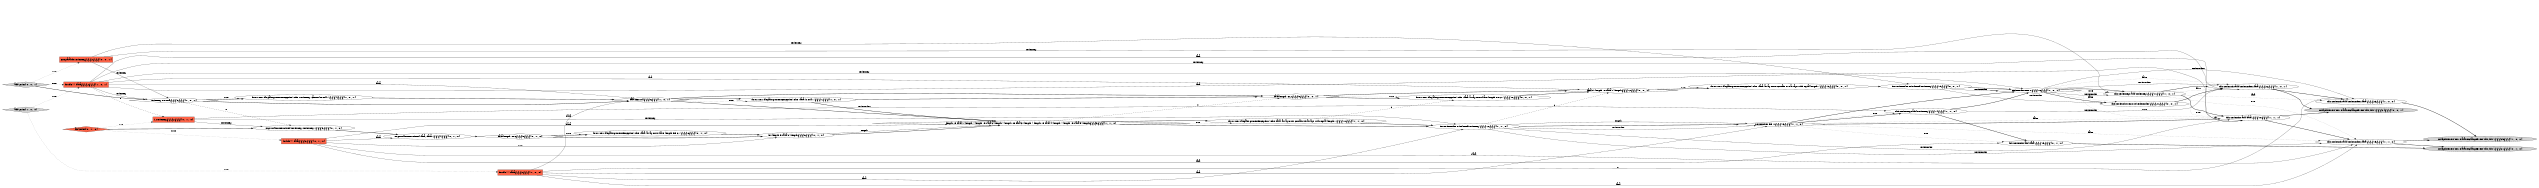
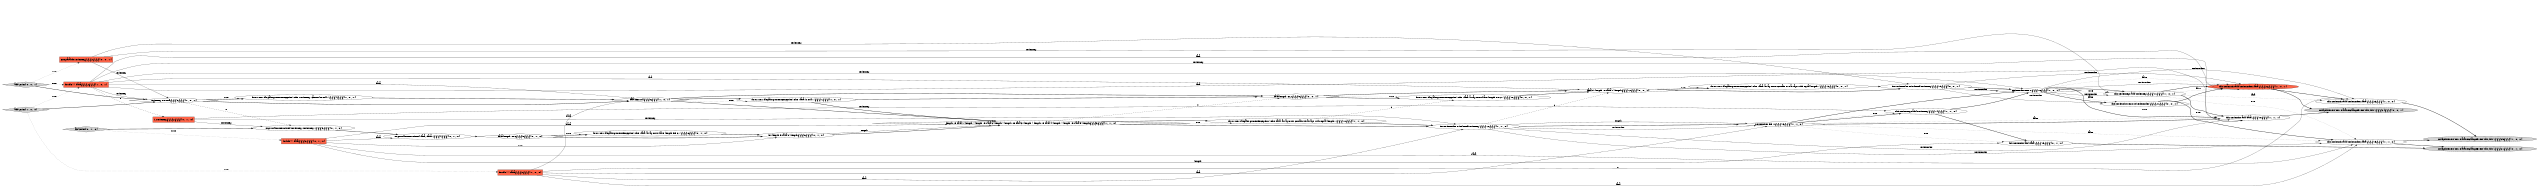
node "this.seriesList.add(seriesIndex,data)@@@22@@@['1', '0', '1']": fillcolor white -> tomato
edge "data(0(.length != data(1(.length@@@12@@@['0', '0', '1']" -> "int seriesIndex = indexOf(seriesKey)@@@15@@@['0', '0', '1']": added
edge "addSeries['1', '0', '0']" -> "seriesKey == null@@@3@@@['1', '0', '1']": added
edge "S seriesKey@@@2@@@['0', '1', '0']" -> "this.seriesKeys.add(seriesKey)@@@14@@@['1', '1', '0']": label "seriesIndex" -> "seriesKey"
edge "this.seriesKeys.add(seriesKey)@@@14@@@['1', '1', '0']" -> "this.seriesList.add(seriesIndex,data)@@@22@@@['1', '0', '1']": now "int seriesIndex = indexOf(seriesKey)@@@15@@@['0', '0', '1']" -> "this.seriesList.add(seriesIndex,data)@@@22@@@['1', '0', '1']"
edge "seriesIndex == -1@@@16@@@['1', '0', '1']" -> "this.seriesList.add(data)@@@18@@@['1', '1', '1']": style dotted -> bold
edge "addSeries['0', '1', '0']" -> "S seriesKey@@@2@@@['0', '1', '0']": removed, label "true"
node "addSeries['0', '1', '0']": fillcolor tomato -> lightgray
edge "this.seriesList.add(data)@@@18@@@['1', '1', '1']" -> "this.seriesList.add(seriesIndex,data)@@@19@@@['1', '1', '0']": now "this.seriesList.remove(seriesIndex)@@@21@@@['0', '0', '1']" -> "this.seriesList.add(seriesIndex,data)@@@19@@@['1', '1', '0']"
edge "double(((( data@@@2@@@['0', '1', '0']" -> "this.seriesList.add(data)@@@15@@@['0', '1', '0']": label "data" -> "length"
